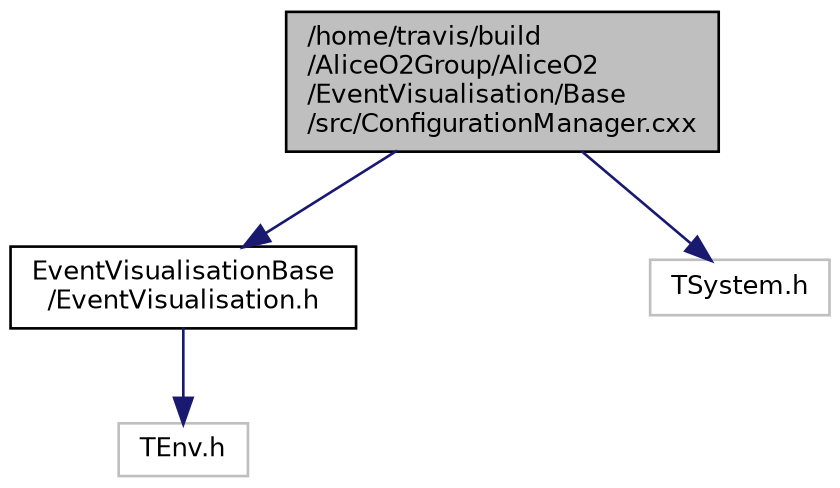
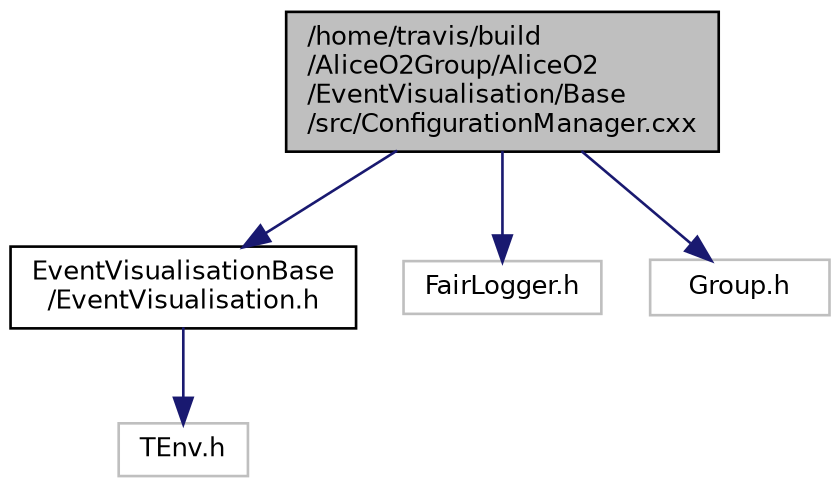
node "FairLogger.h": added
node "TSystem.h": label "TSystem.h" -> "Group.h"
